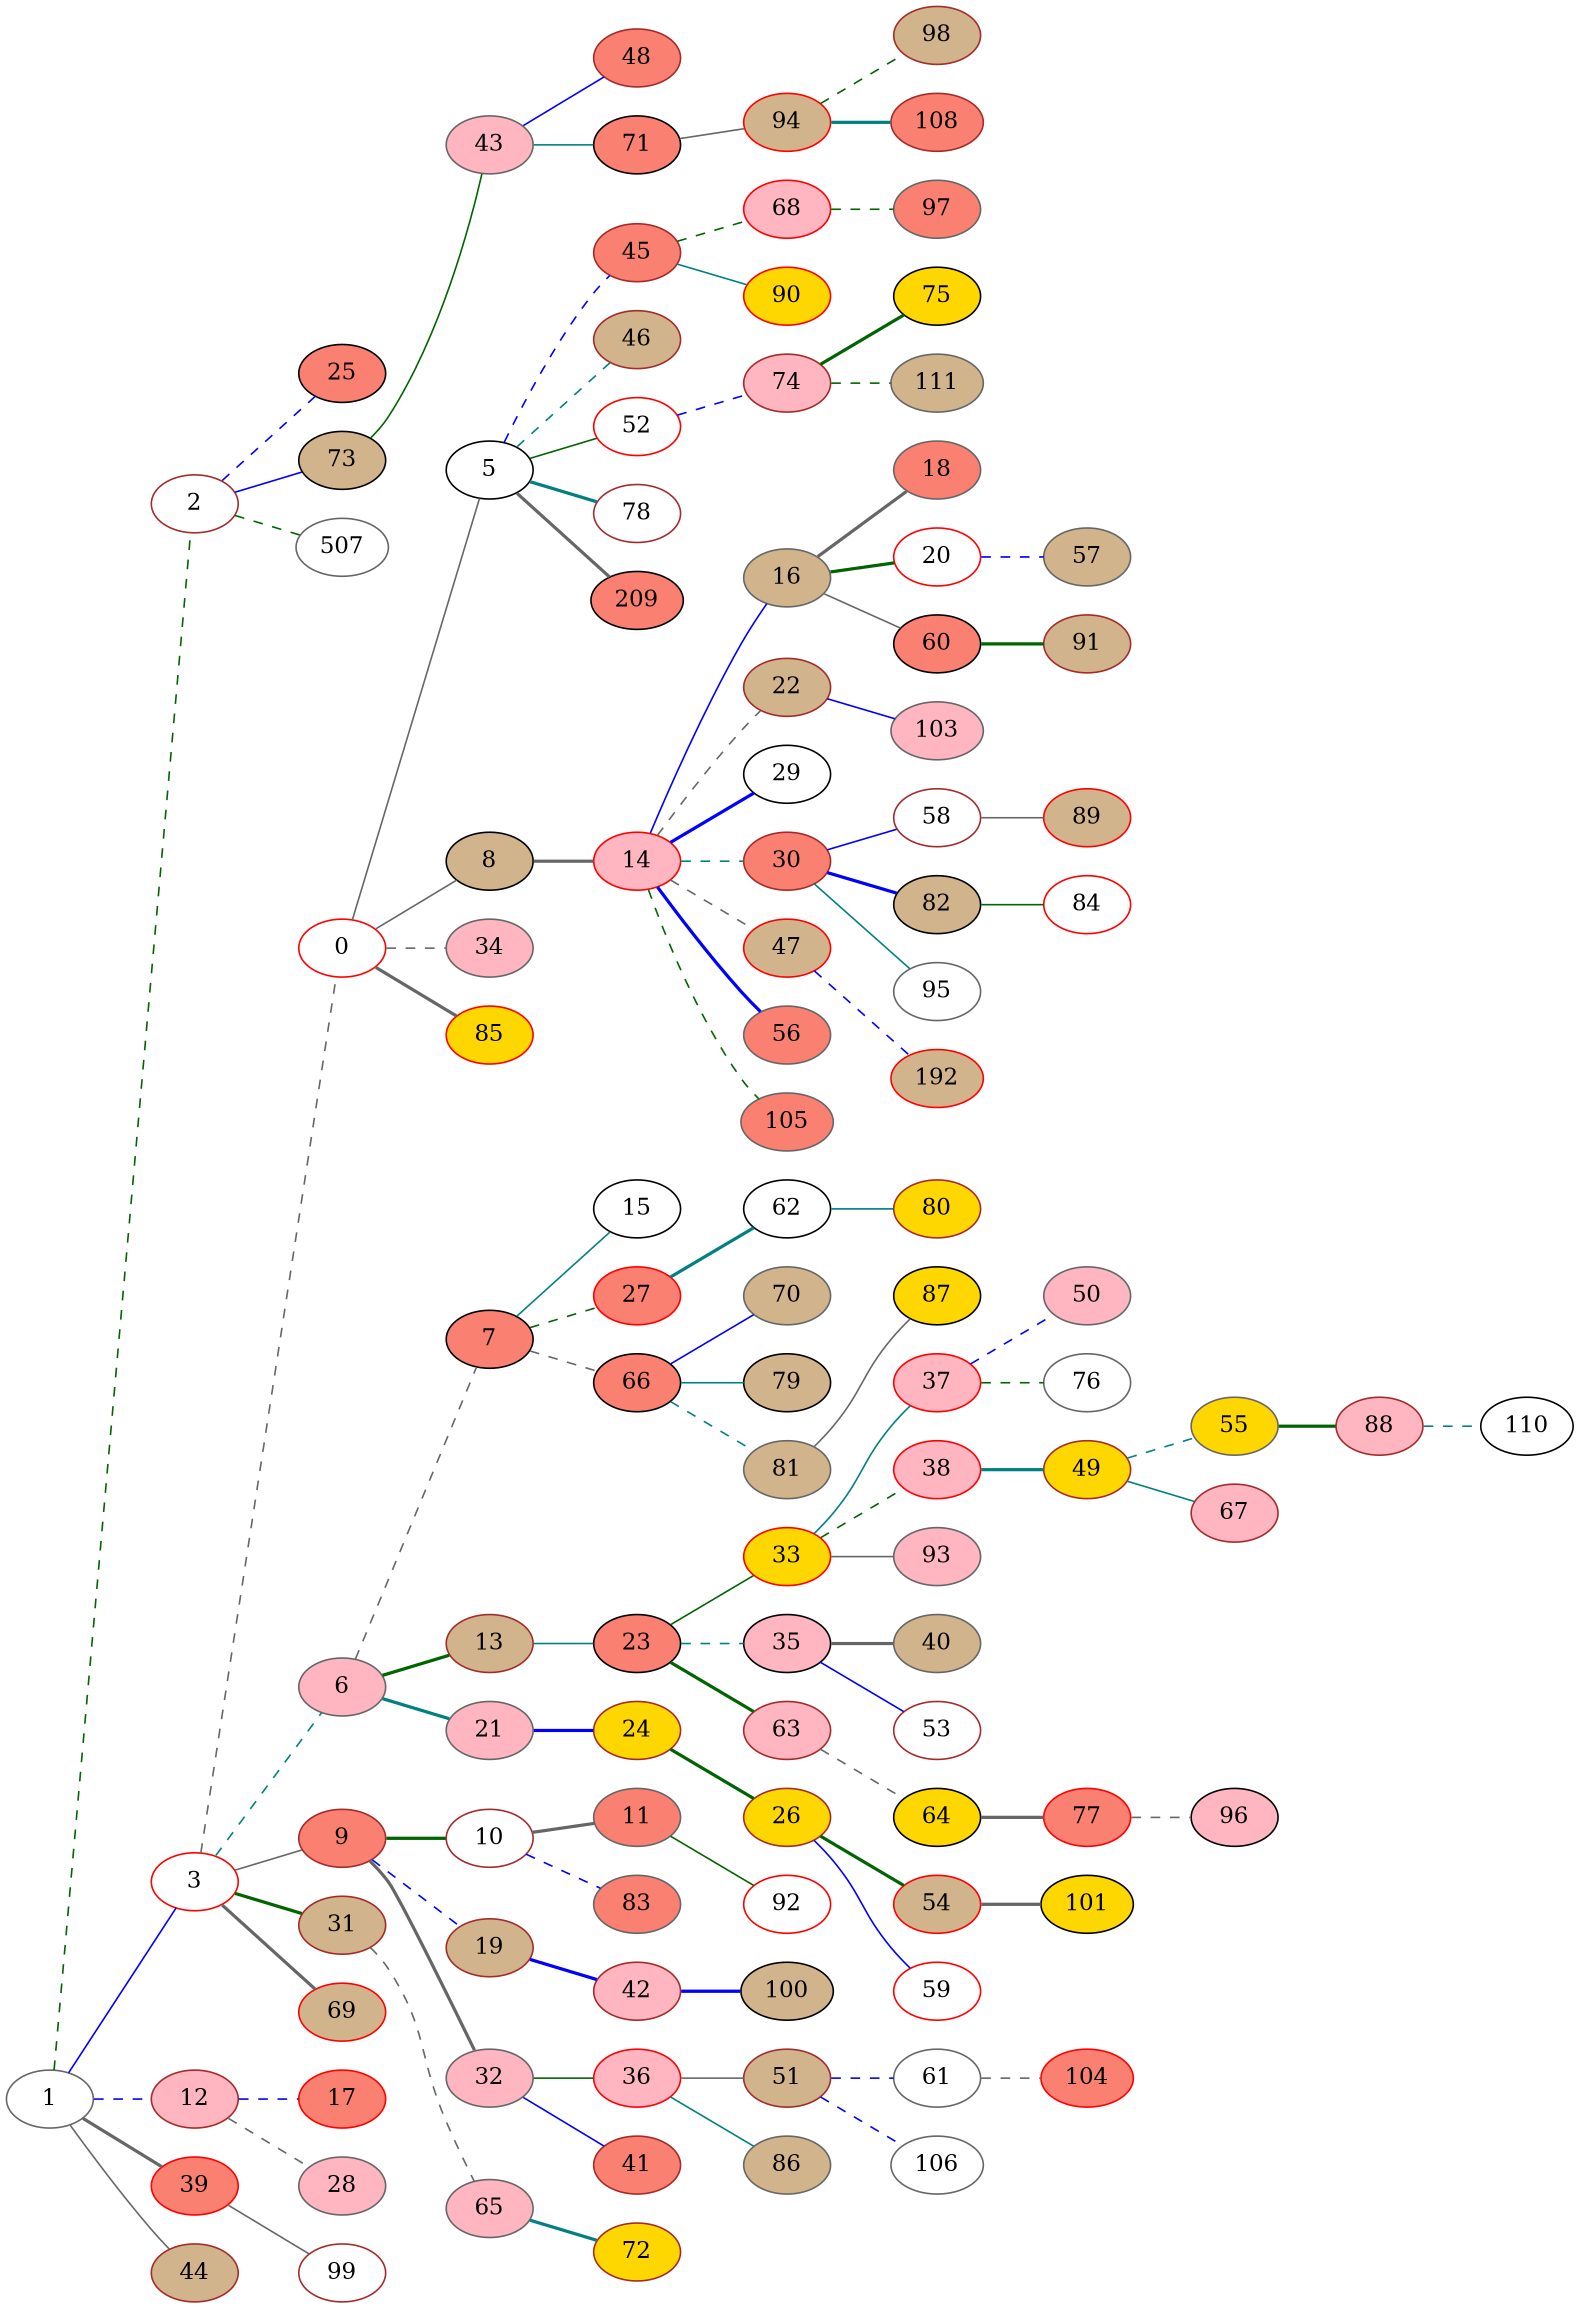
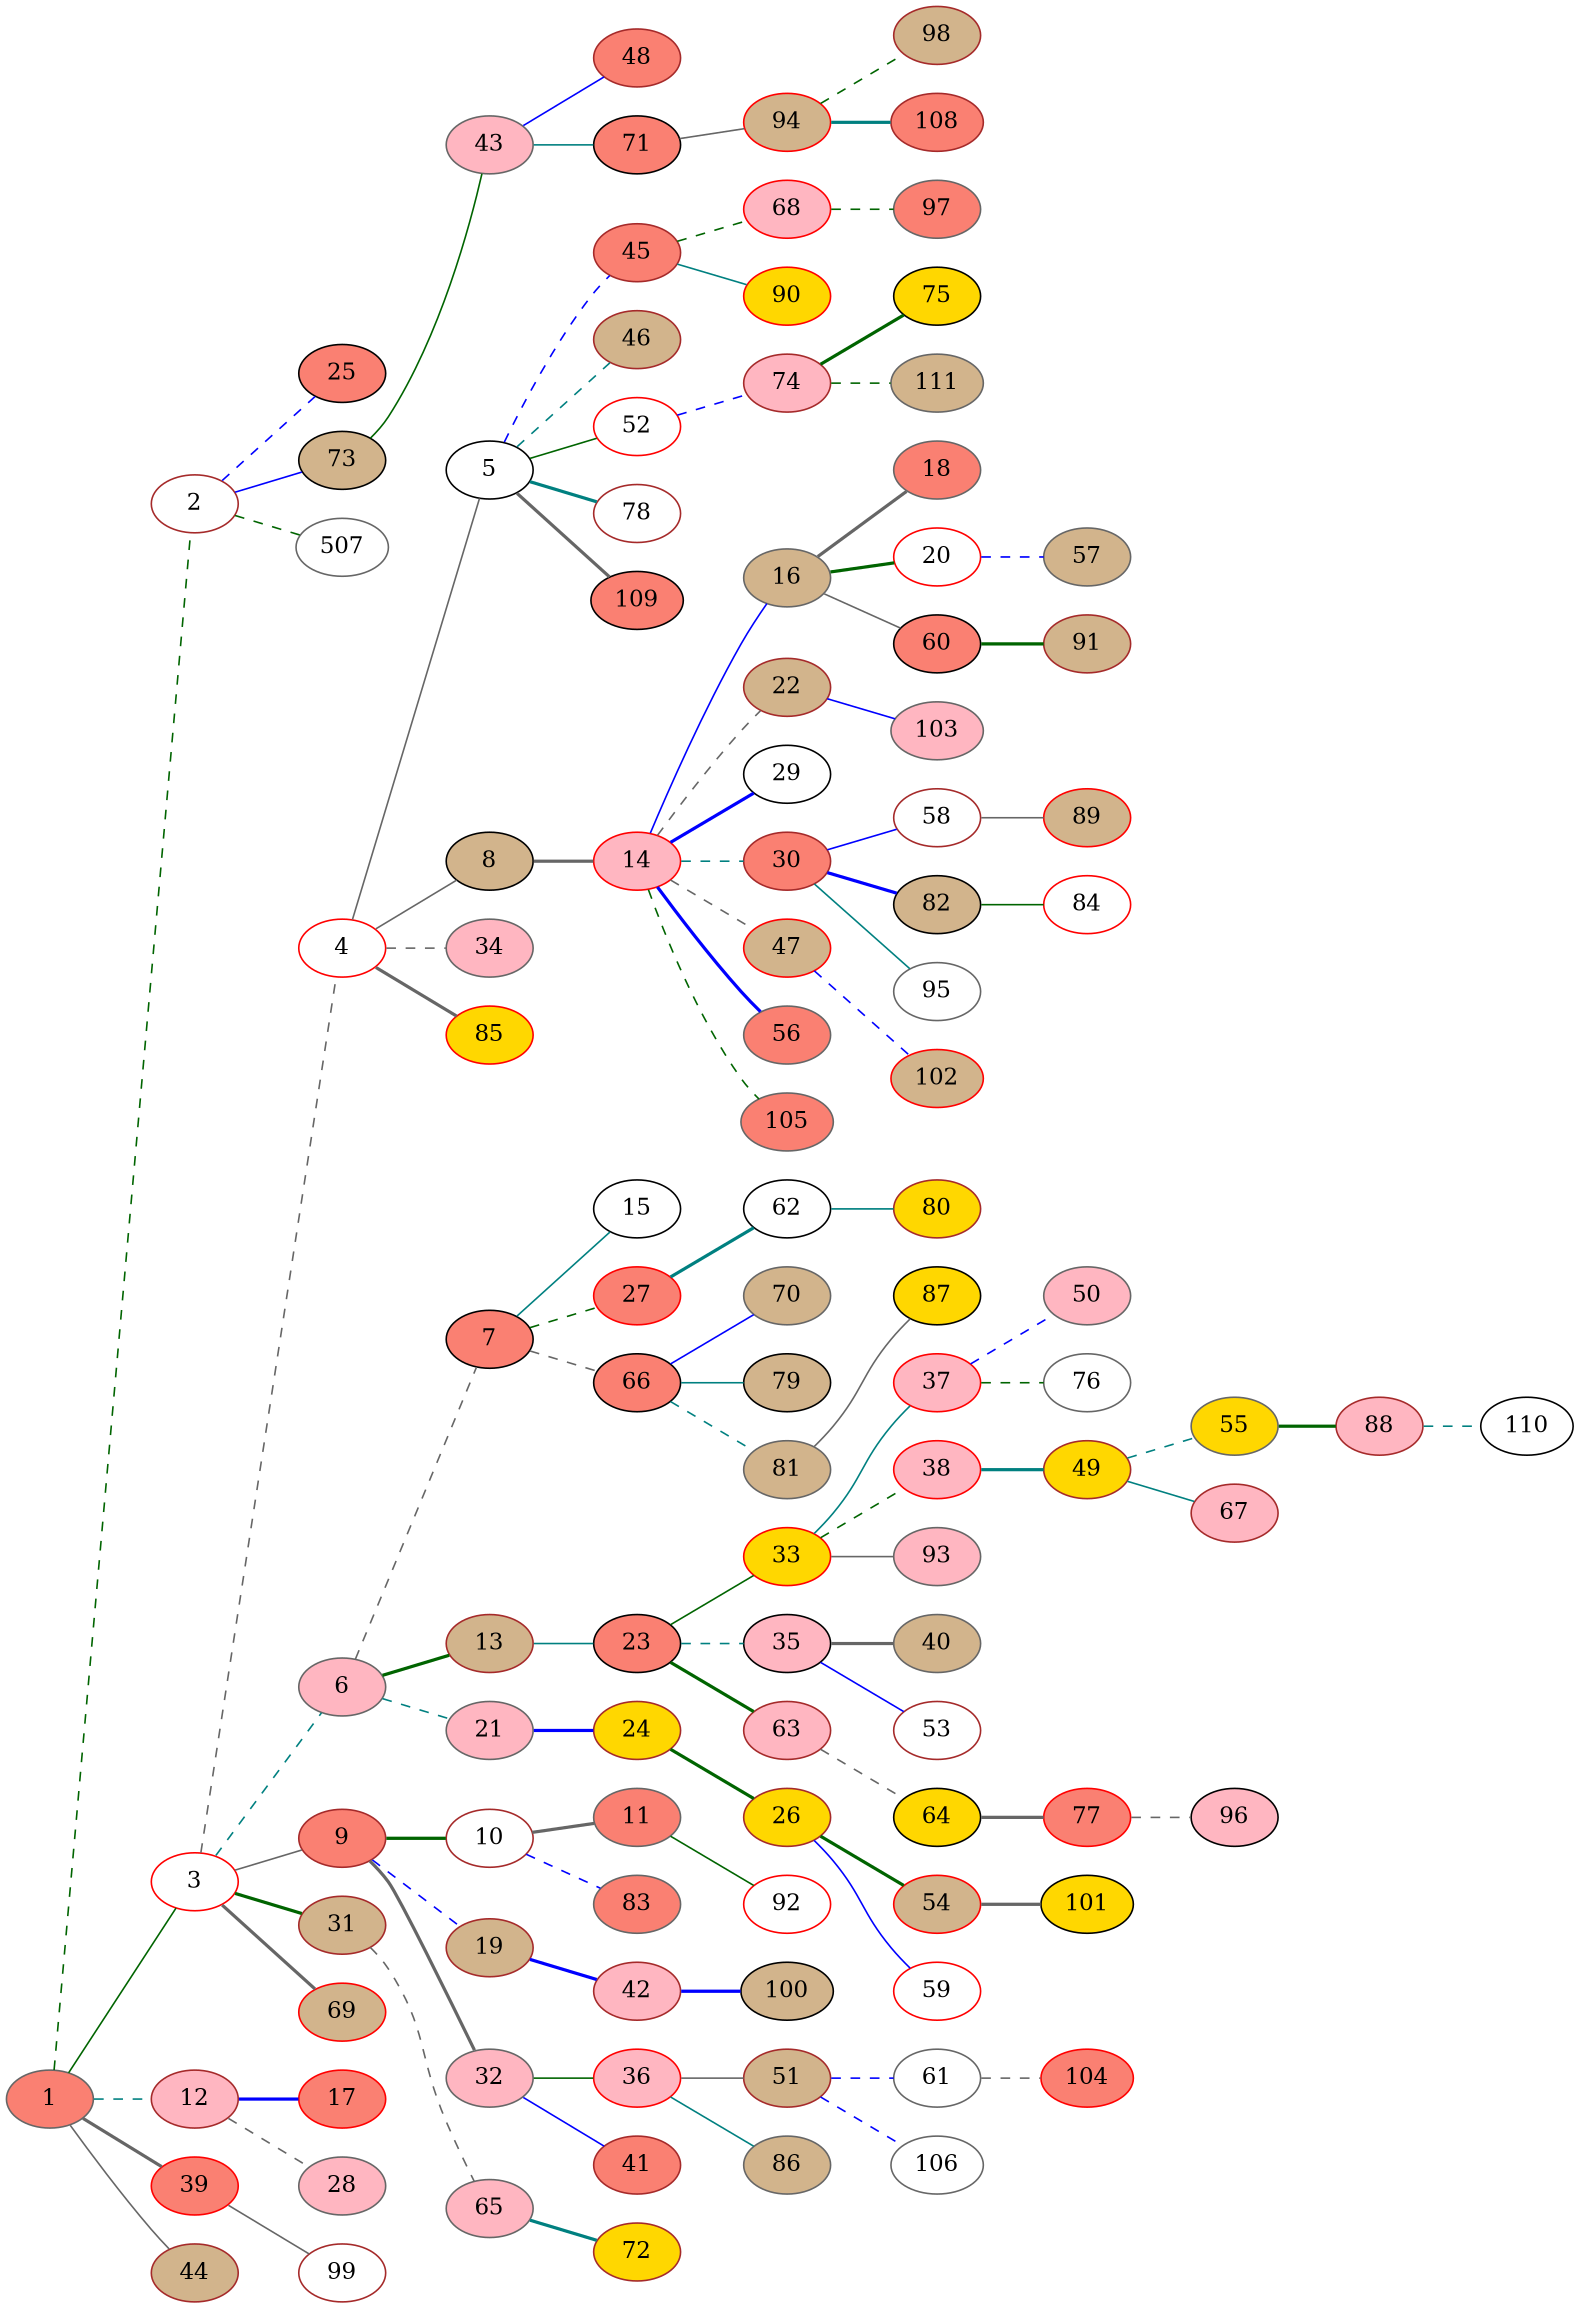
node "209": label "209" -> "109"
node "0": label "0" -> "4"
node "192": label "192" -> "102"
edge "6" -- "21": style bold -> dashed
edge "3" -- "1": color blue -> darkgreen
node "1": fillcolor white -> salmon
edge "1" -- "12": color blue -> teal
edge "12" -- "17": style dashed -> bold
